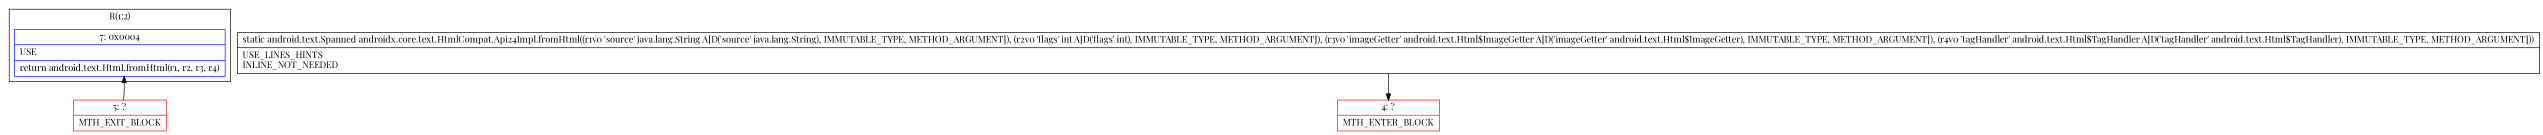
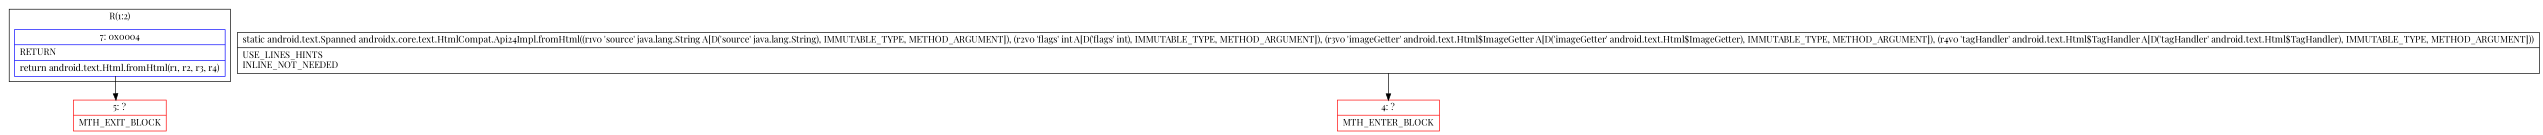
node "7: 0x0004": text "USE" -> "RETURN"
edge "5: ?" -> "7: 0x0004": reversed
